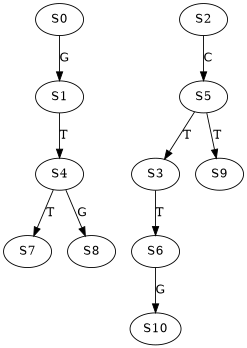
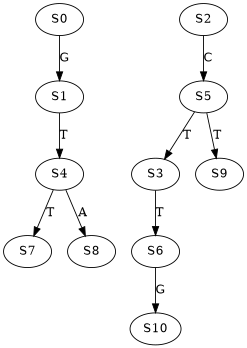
edge "S4" -> "S8": label "G" -> "A"
